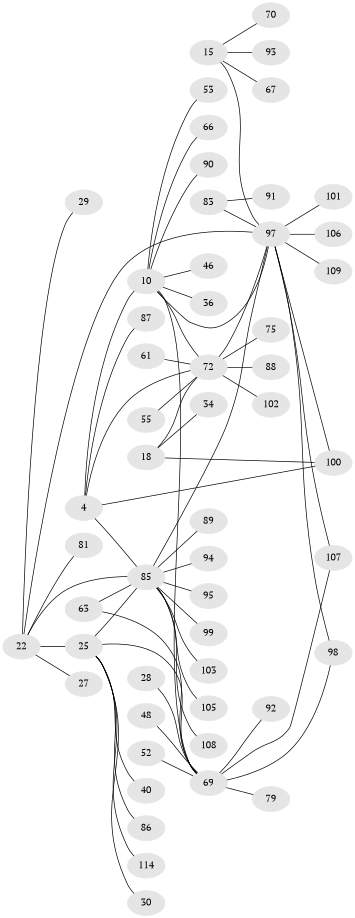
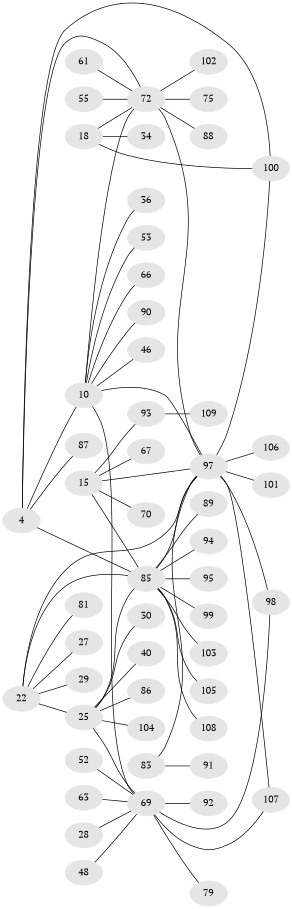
edge "97" -- "109": now "93" -- "109"
edge "85" -- "63": now "85" -- "15"
node "114": label "114" -> "104"
